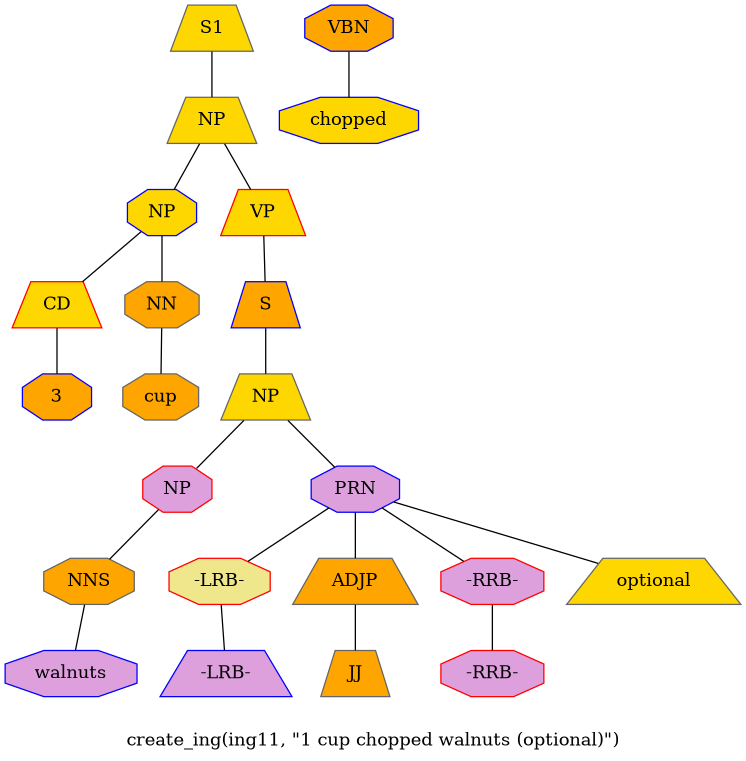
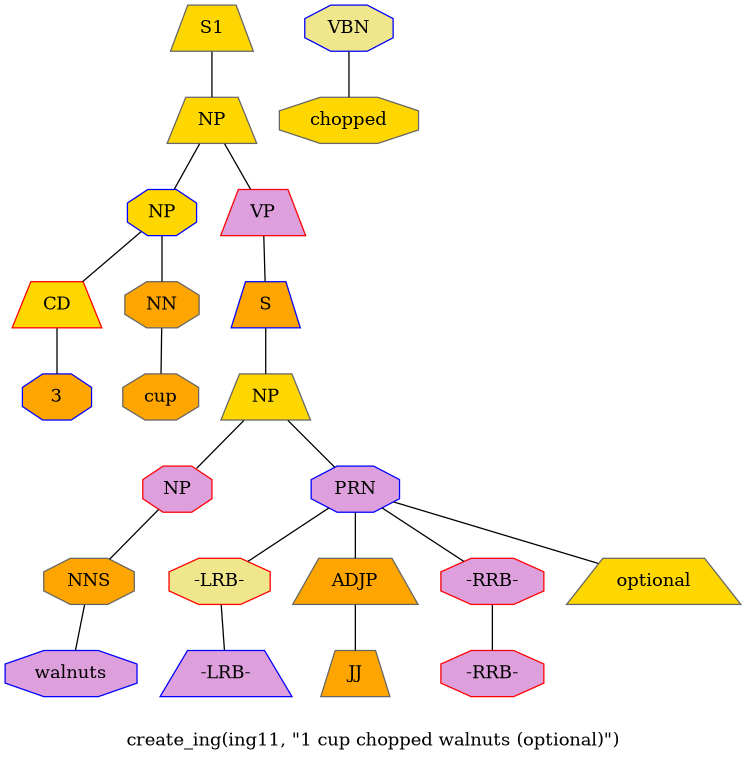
node "VBN": fillcolor orange -> khaki
node "chopped": color blue -> gray40
node "VP": fillcolor gold -> plum
